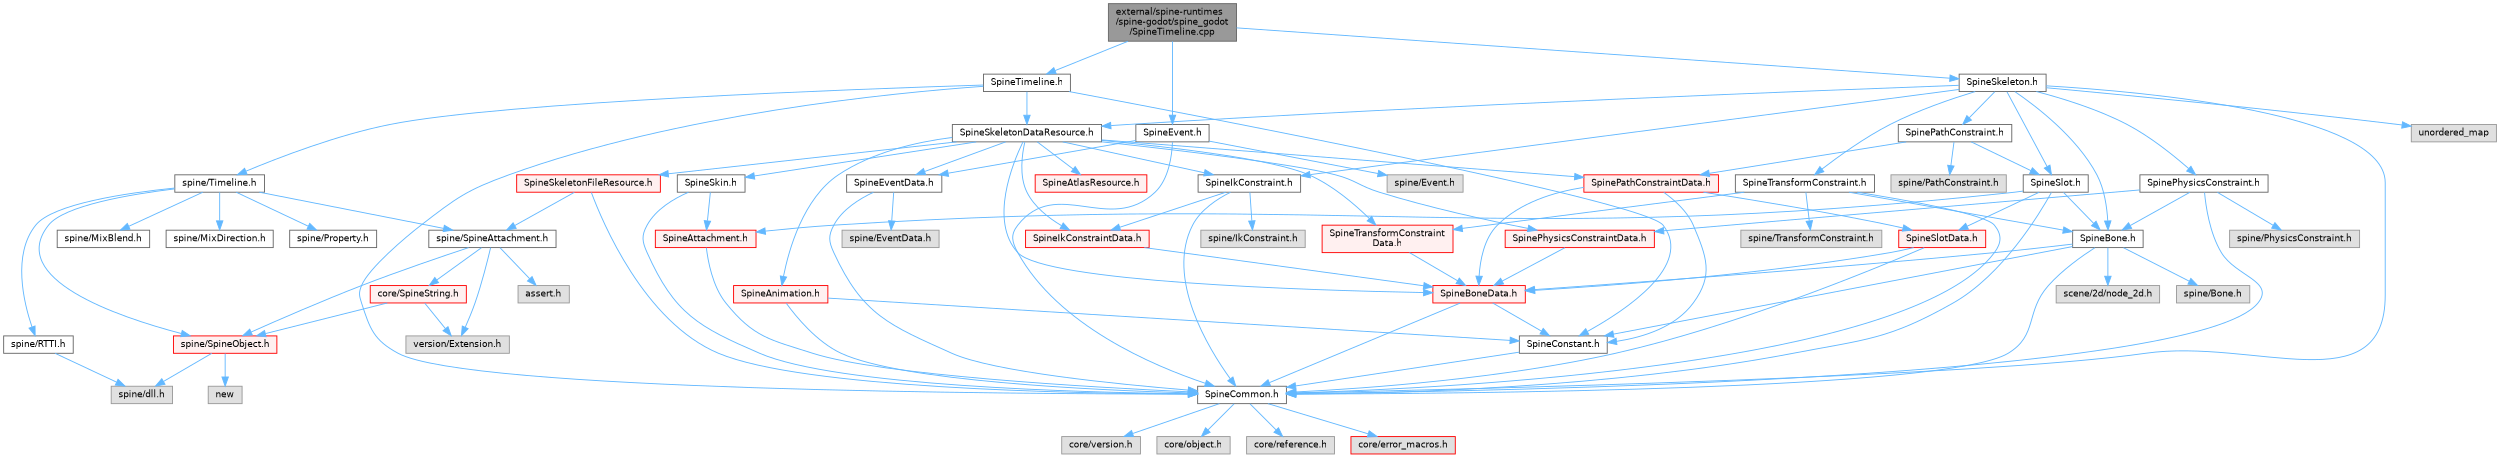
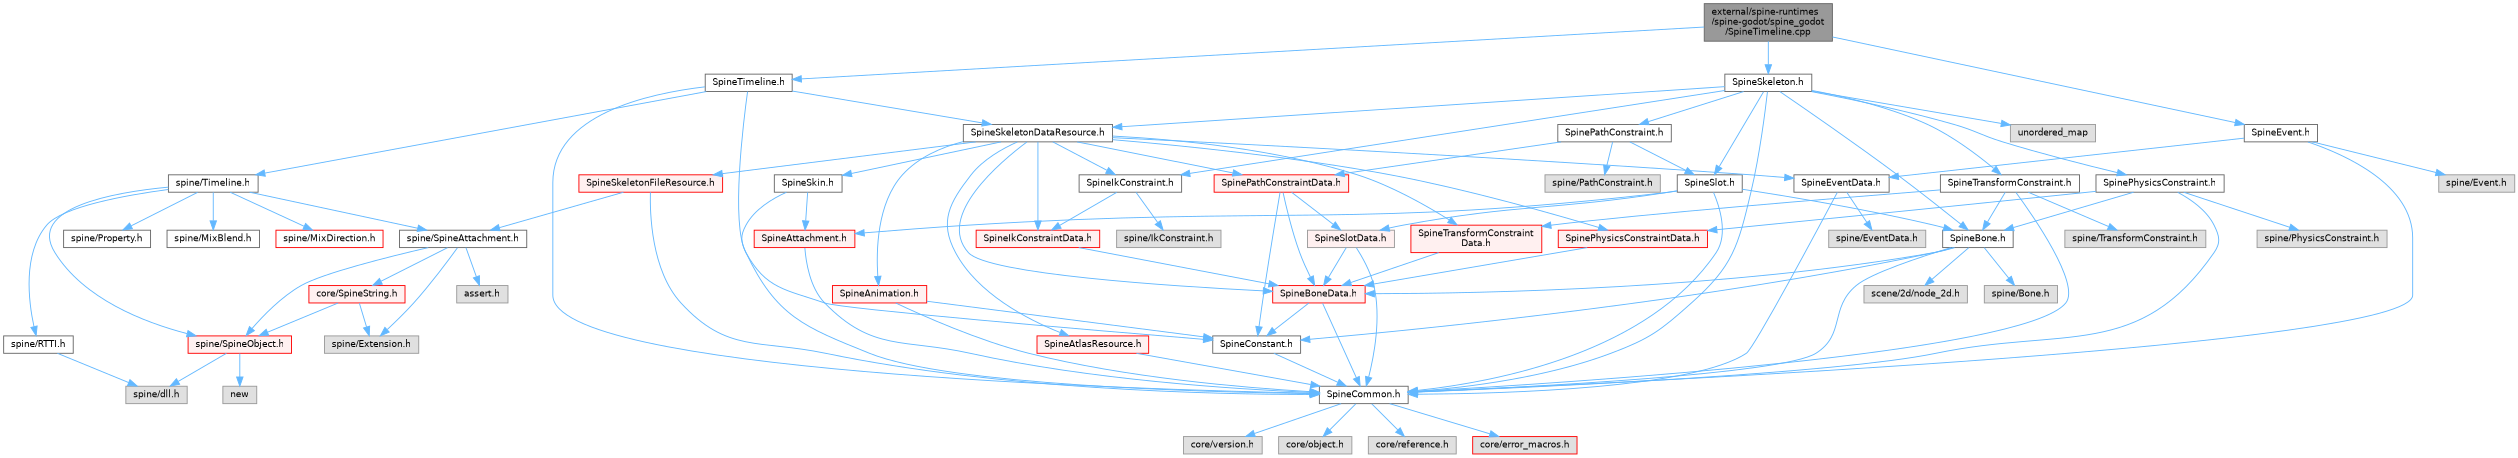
node "spine/MixDirection.h": color grey40 -> red
node "SpineSlotData.h": color red -> grey60
edge "SpineIkConstraint.h" -> "SpineCommon.h": now "SpineAtlasResource.h" -> "SpineCommon.h"
node "version/Extension.h": label "version/Extension.h" -> "spine/Extension.h"
